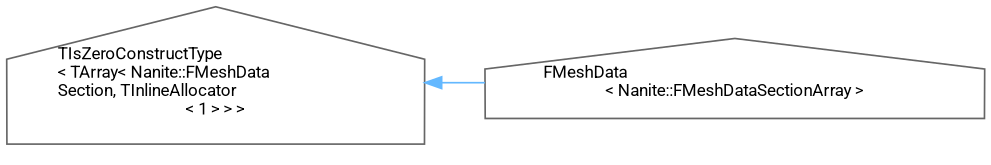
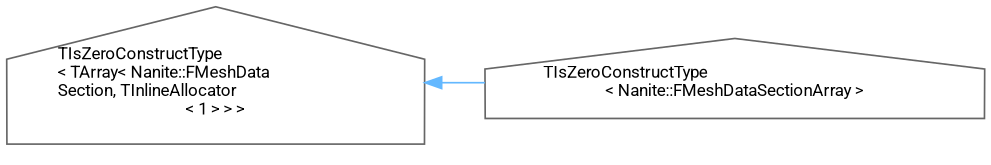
node "FMeshData < Nanite::FMeshDataSectionArray >": label "FMeshData < Nanite::FMeshDataSectionArray >" -> "TIsZeroConstructType < Nanite::FMeshDataSectionArray >"
